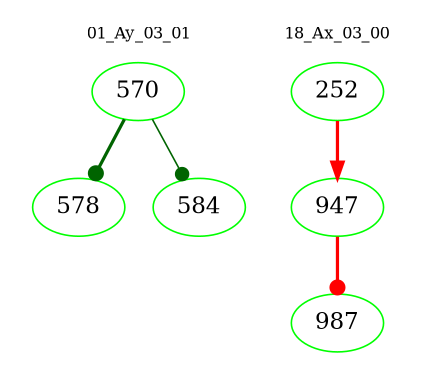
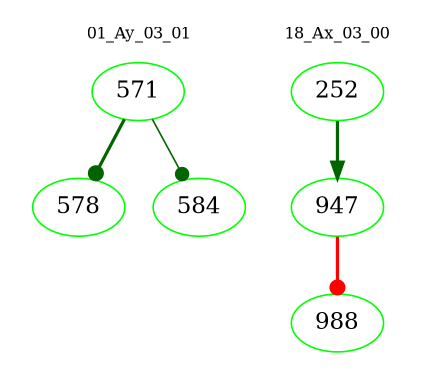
node "570": label "570" -> "571"
edge "252" -> "947": color red -> darkgreen
node "987": label "987" -> "988"
